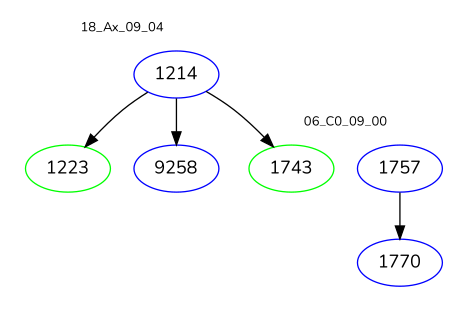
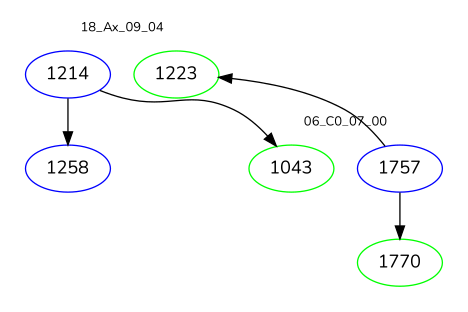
edge "1214" -> "1223": now "1757" -> "1223"
cluster "06_C0_09_00": label "06_C0_09_00" -> "06_C0_07_00"
node "9258": label "9258" -> "1258"
node "1743": label "1743" -> "1043"
node "1770": color blue -> green
